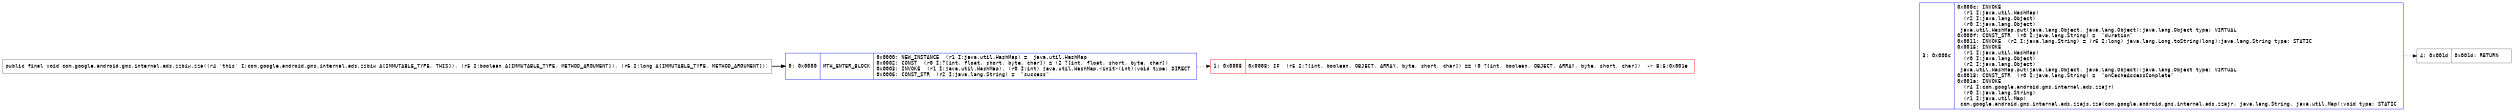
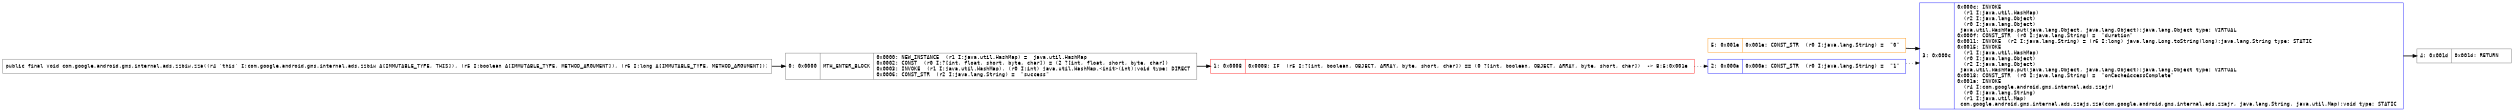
node "5: 0x001e": added
edge "3: 0x000c" -> "4: 0x001d": style dotted -> bold
node "0: 0x0000": color blue -> gray40
edge "0: 0x0000" -> "1: 0x0008": style dotted -> bold
node "2: 0x000a": added
